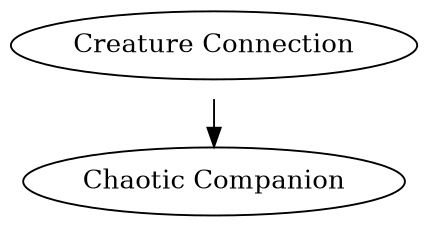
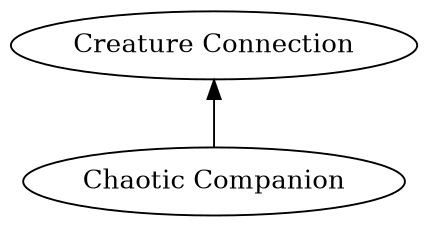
edge "Creature Connection" -> "Chaotic Companion": reversed
